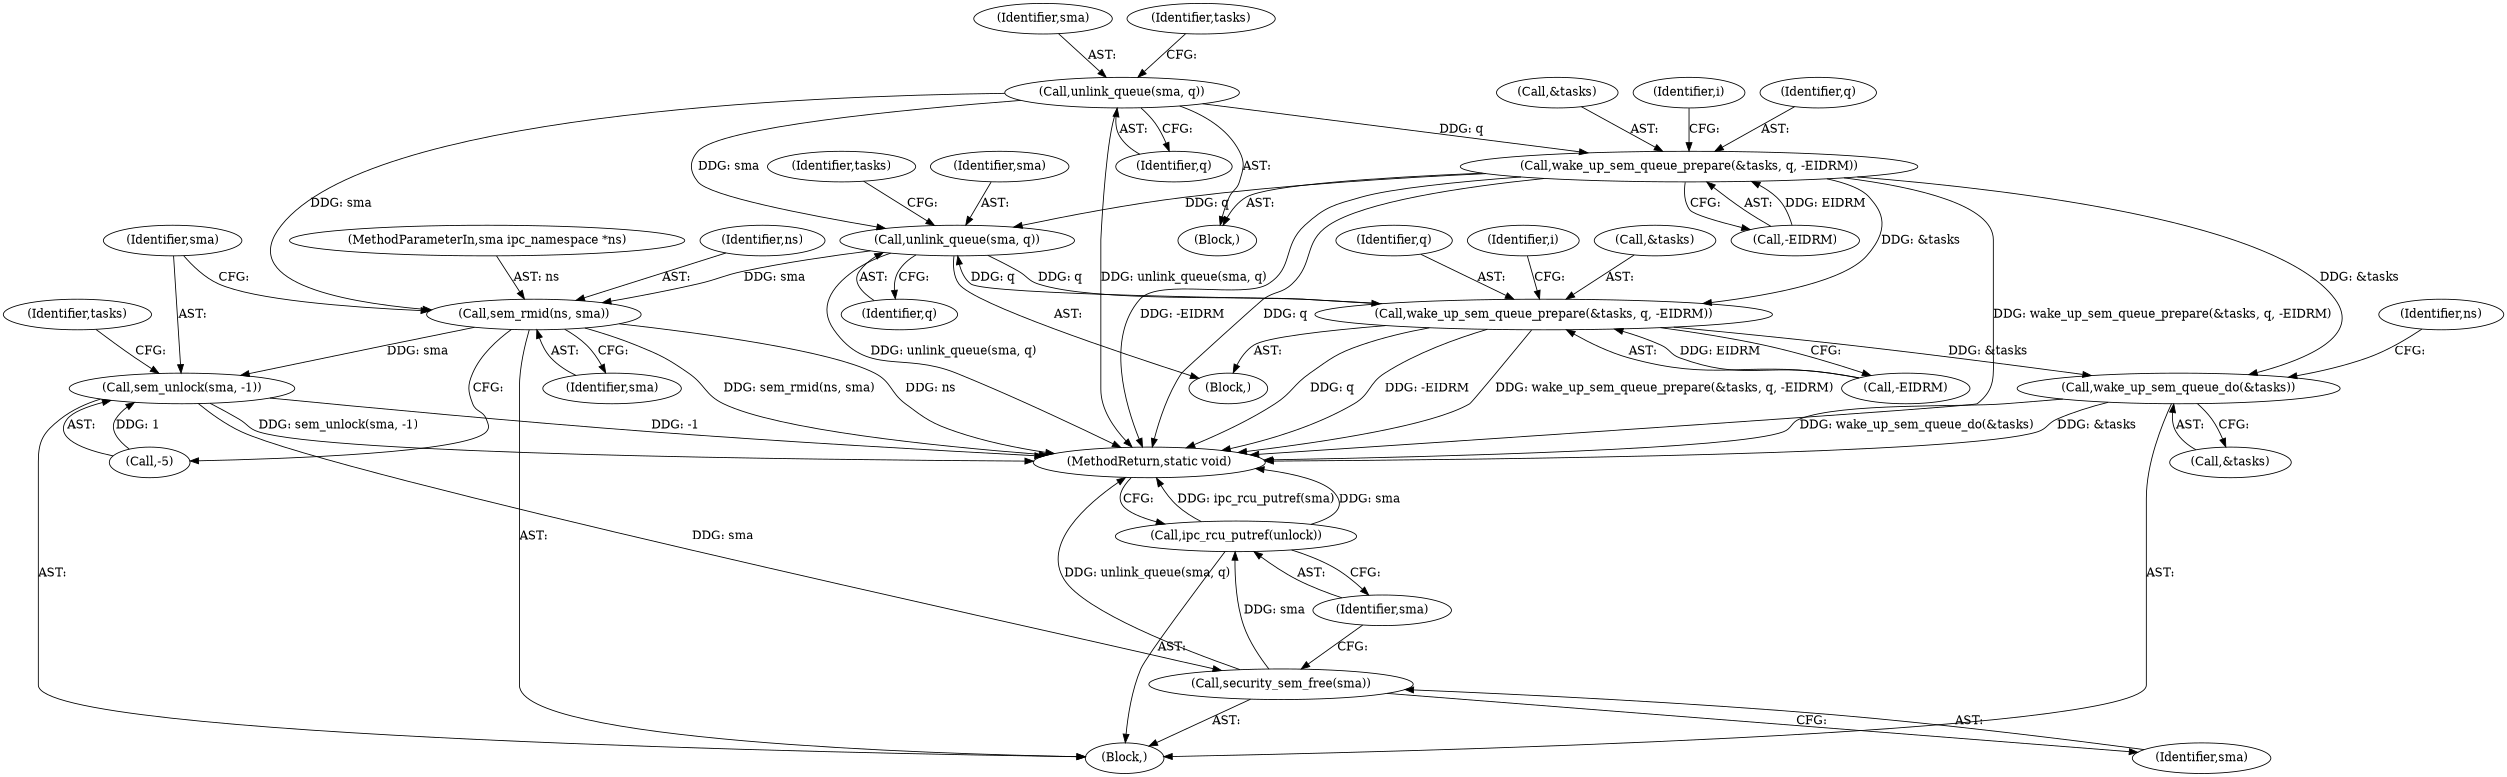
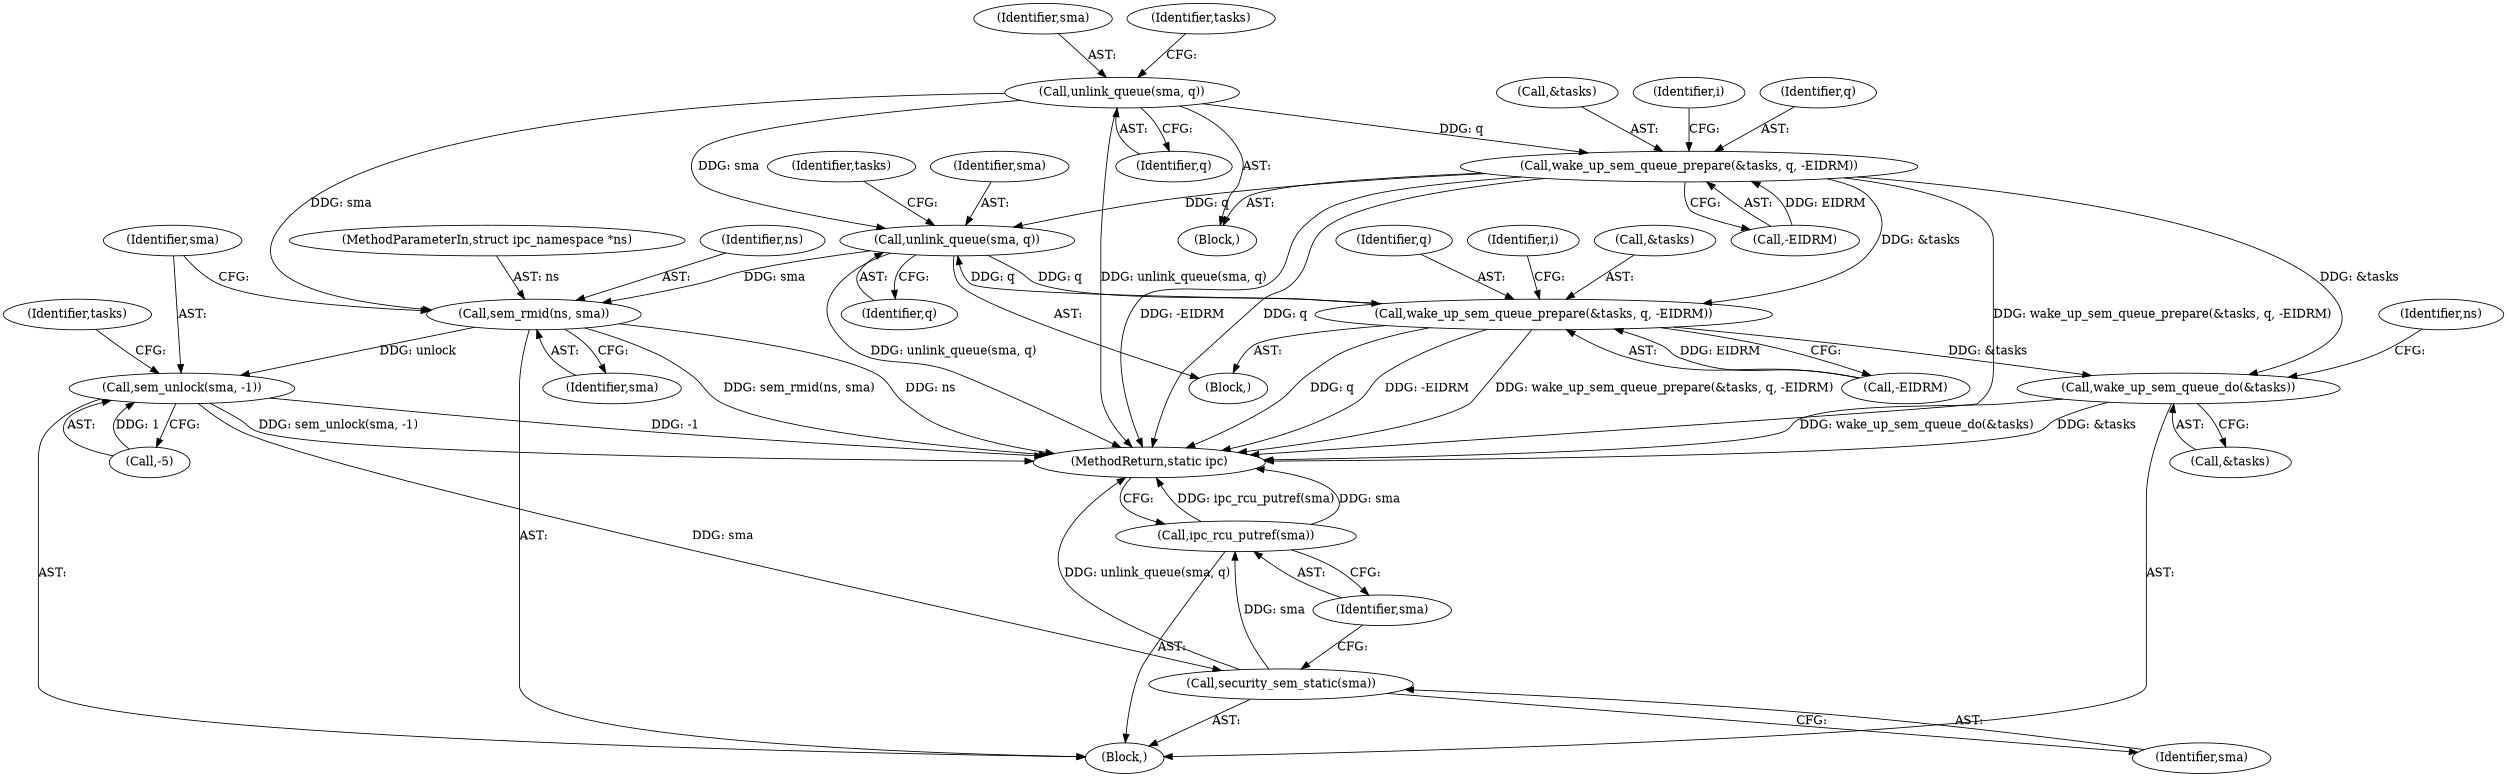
node "(MethodParameterIn,sma ipc_namespace *ns)": label "(MethodParameterIn,sma ipc_namespace *ns)" -> "(MethodParameterIn,struct ipc_namespace *ns)"
edge "(Call,sem_rmid(ns, sma))" -> "(Call,sem_unlock(sma, -1))": label "DDG: sma" -> "DDG: unlock"
edge "(Call,sem_rmid(ns, sma))" -> "(Call,-5)": now "(Call,sem_unlock(sma, -1))" -> "(Call,-5)"
node "(MethodReturn,static void)": label "(MethodReturn,static void)" -> "(MethodReturn,static ipc)"
node "(Call,ipc_rcu_putref(unlock))": label "(Call,ipc_rcu_putref(unlock))" -> "(Call,ipc_rcu_putref(sma))"
node "(Call,security_sem_free(sma))": label "(Call,security_sem_free(sma))" -> "(Call,security_sem_static(sma))"
